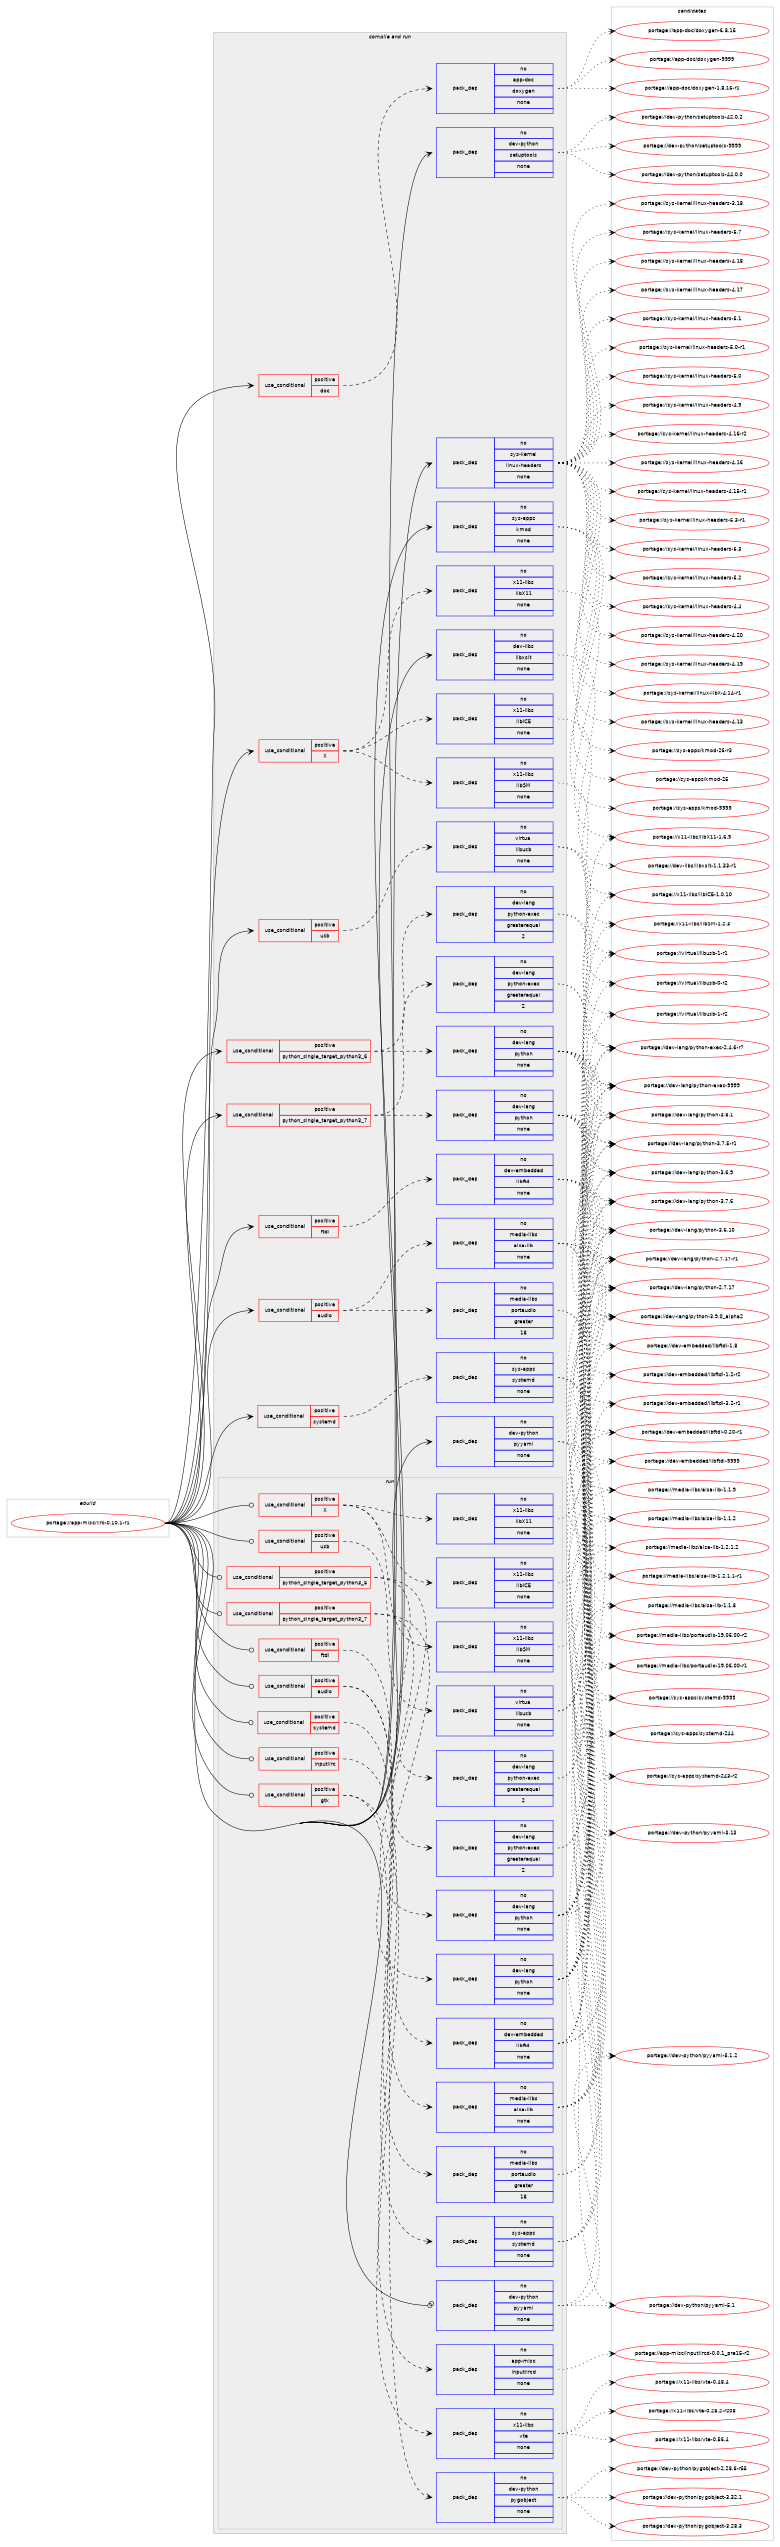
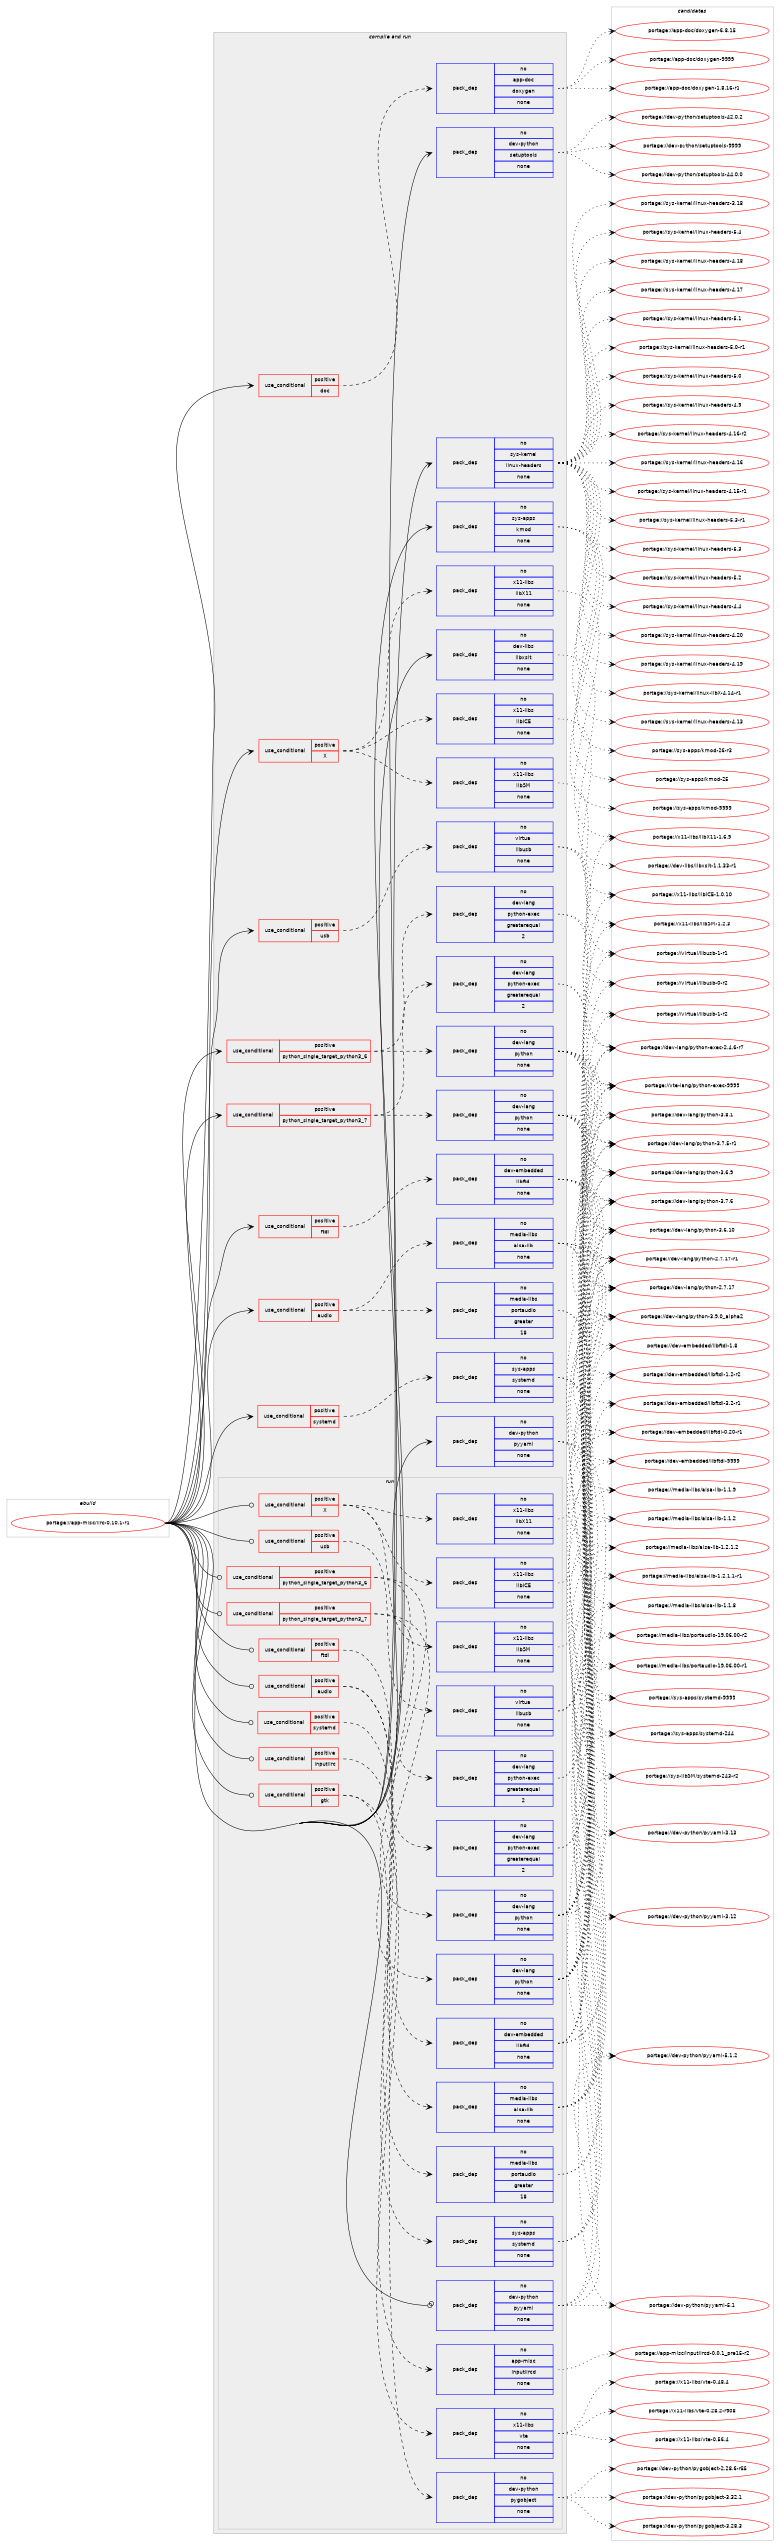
node "portage://sys-kernel/linux-headers-5.7": label "portage://sys-kernel/linux-headers-5.7" -> "portage://sys-kernel/linux-headers-5.4"
node "portage://dev-lang/python-exec-9999": label "portage://dev-lang/python-exec-9999" -> "portage://vte-lang/python-exec-9999"
node "portage://sys-apps/systemd-243-r2": label "portage://sys-apps/systemd-243-r2" -> "portage://sys-libSM/systemd-243-r2"
node "portage://dev-python/pyyaml-3.12": added
node "portage://x11-libs/vte-0.28.2-r208": label "portage://x11-libs/vte-0.28.2-r208" -> "portage://x11-libs/vte-0.28.2-r908"
